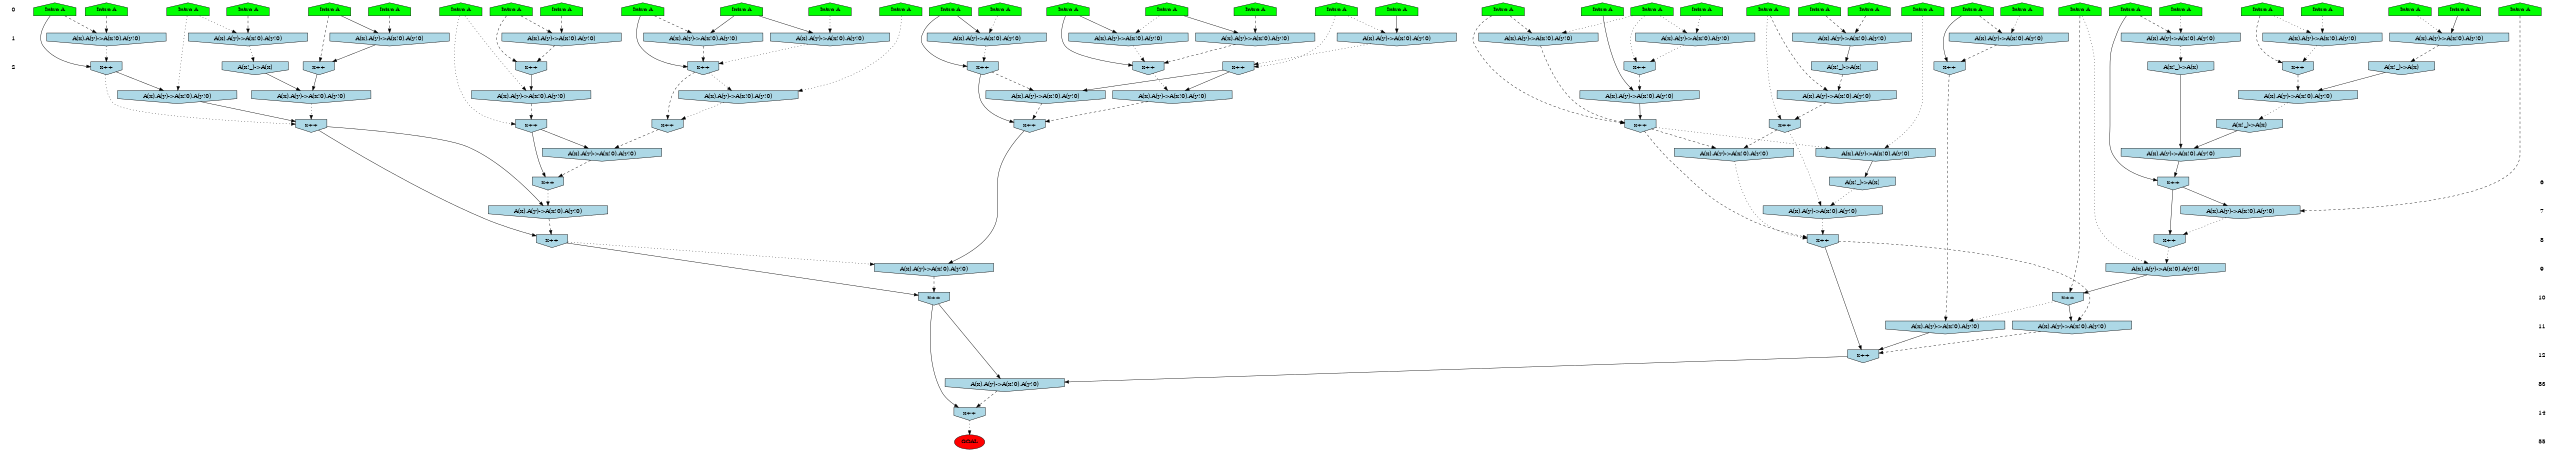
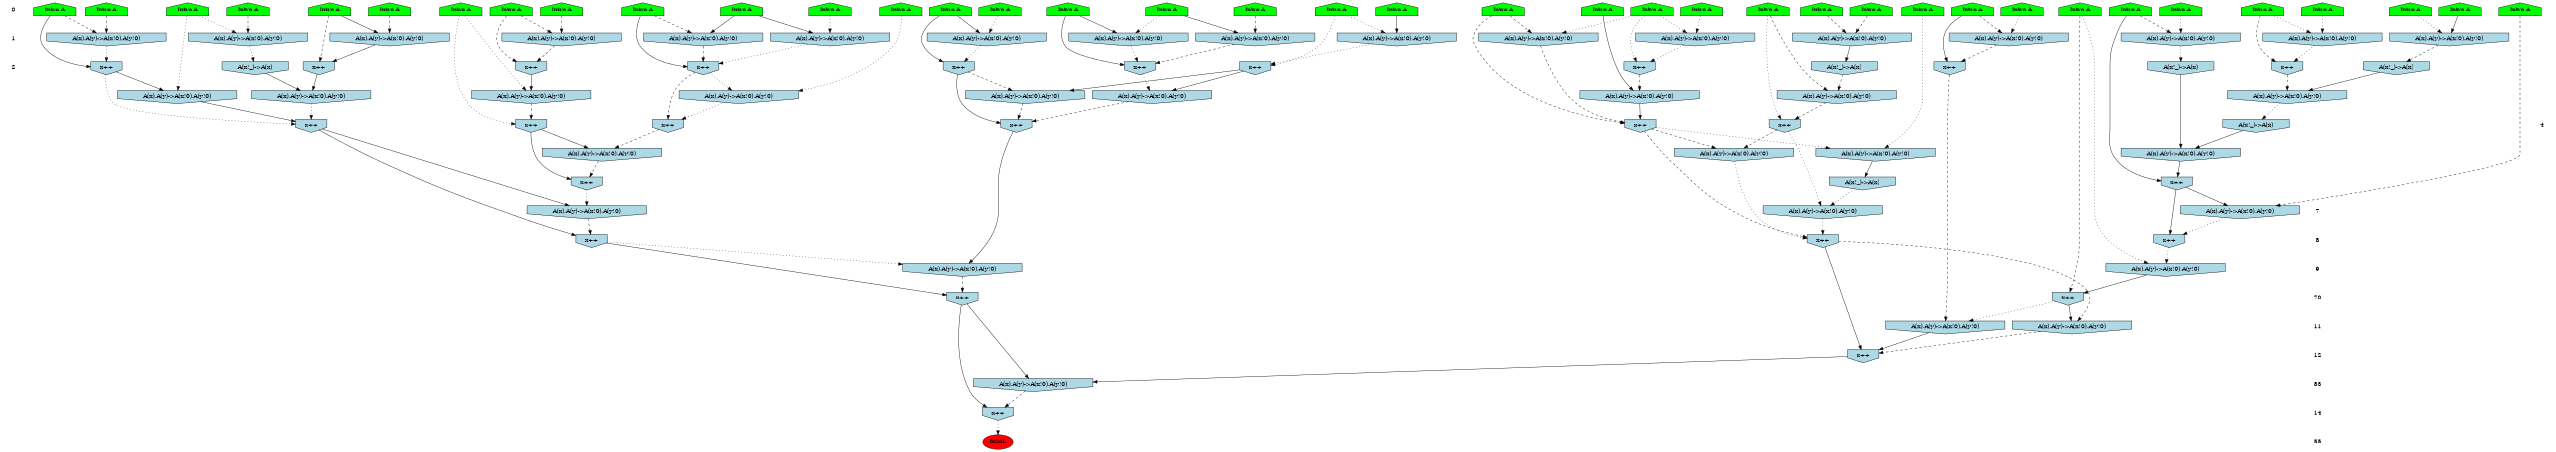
node "4": added
node "6": removed
node "10": label "10" -> "70"
